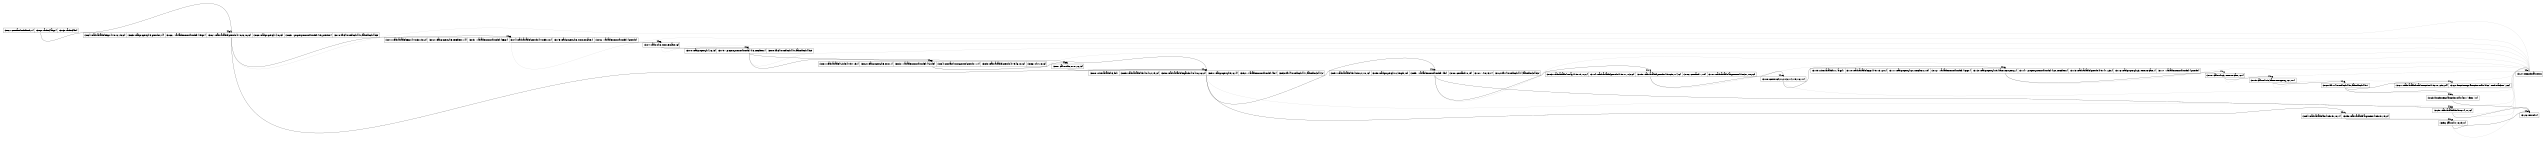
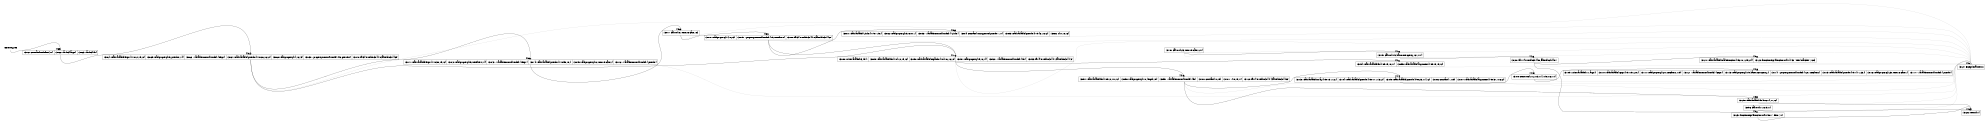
node "BB_entry286": added
node "13087: call-0:0[v5,'error',v6,v3]": removed
edge "13109: write-variable[v11,'args']*" -> "13118: call-0:0[v23,'toLowerCase',v21]": removed
edge "13094: read-variable['fn-4785:15',v8,v7]" -> "13096: call-0:0[v7,v8,v9,v1]": removed
